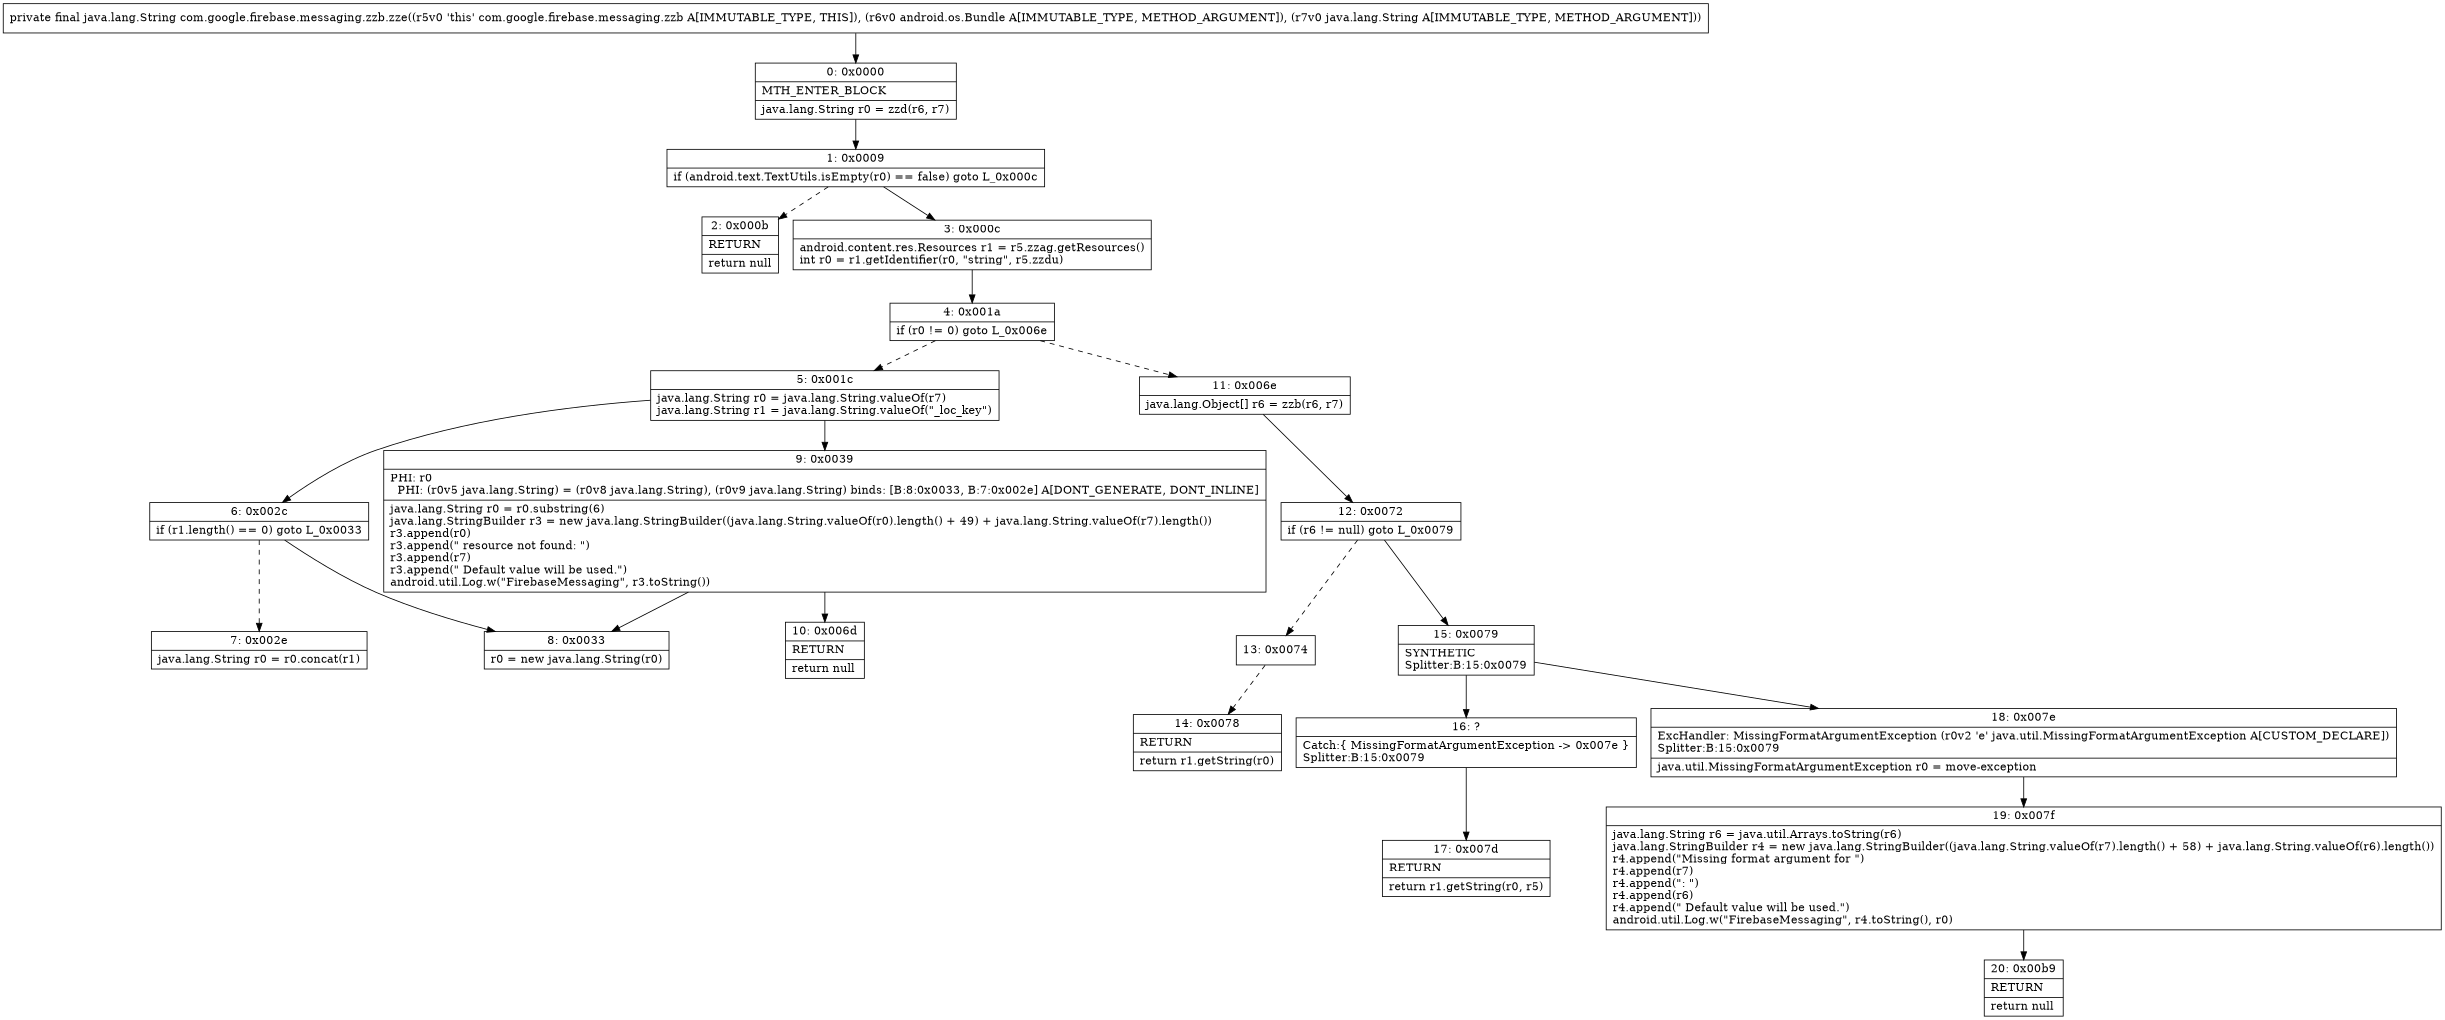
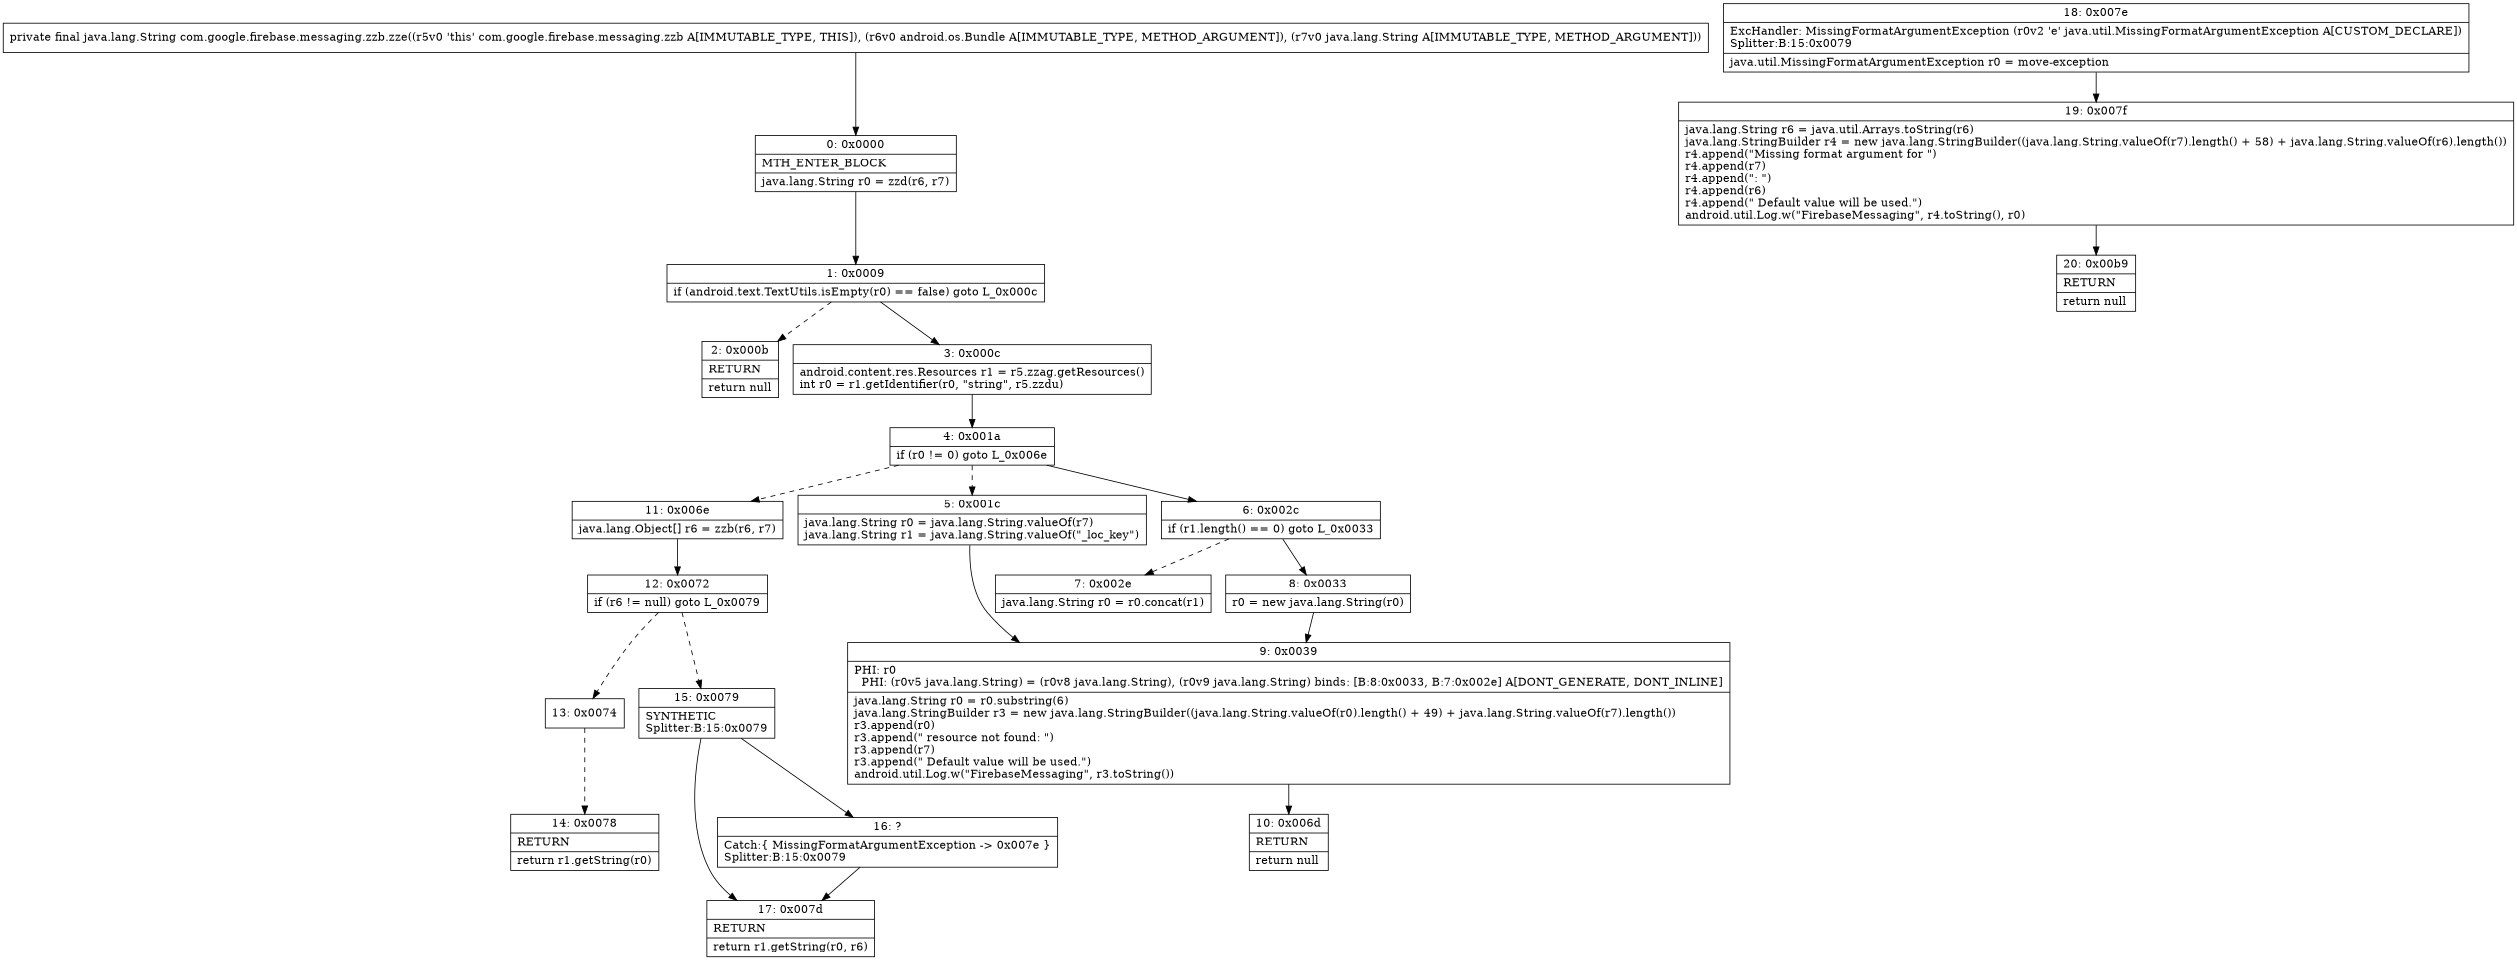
edge "5: 0x001c" -> "6: 0x002c": now "4: 0x001a" -> "6: 0x002c"
edge "12: 0x0072" -> "15: 0x0079": style solid -> dashed
edge "9: 0x0039" -> "8: 0x0033": reversed
edge "15: 0x0079" -> "18: 0x007e": now "15: 0x0079" -> "17: 0x007d"
node "17: 0x007d": text "return r1.getString(r0, r5)" -> "return r1.getString(r0, r6)"
